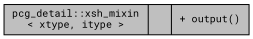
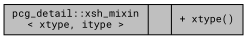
node "pcg_detail::xsh_mixin": text "+ output()" -> "+ xtype()"
